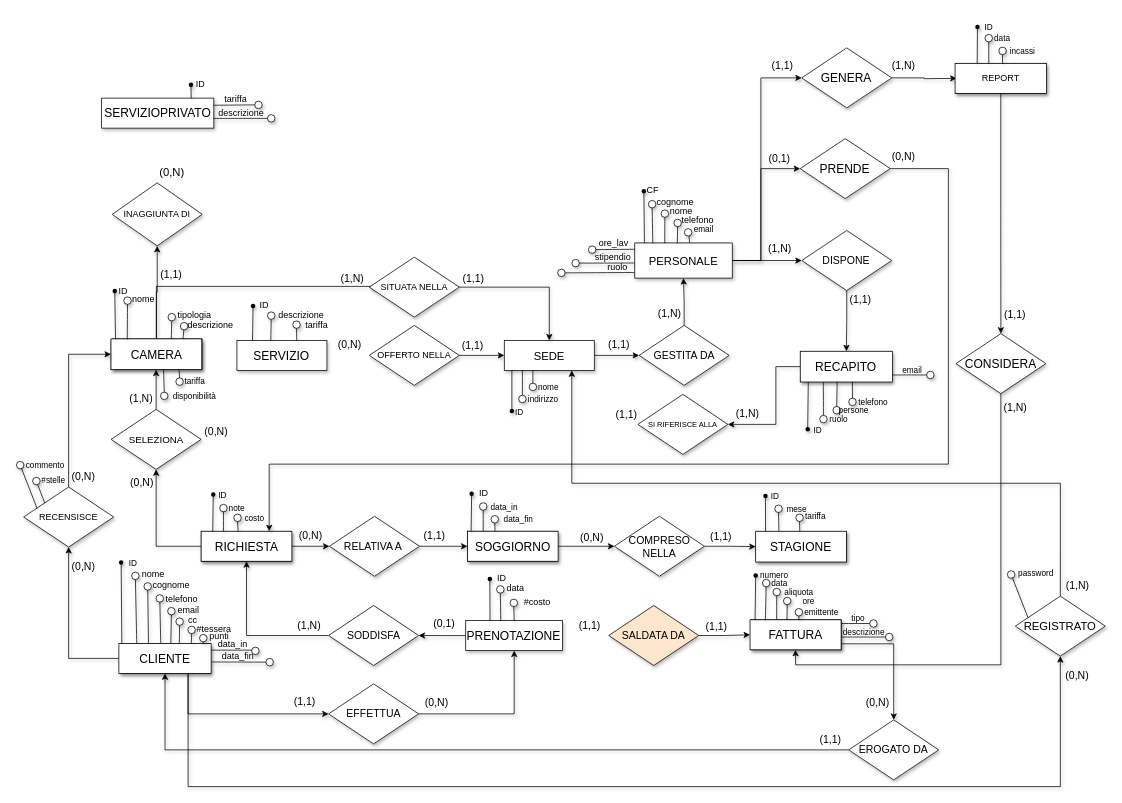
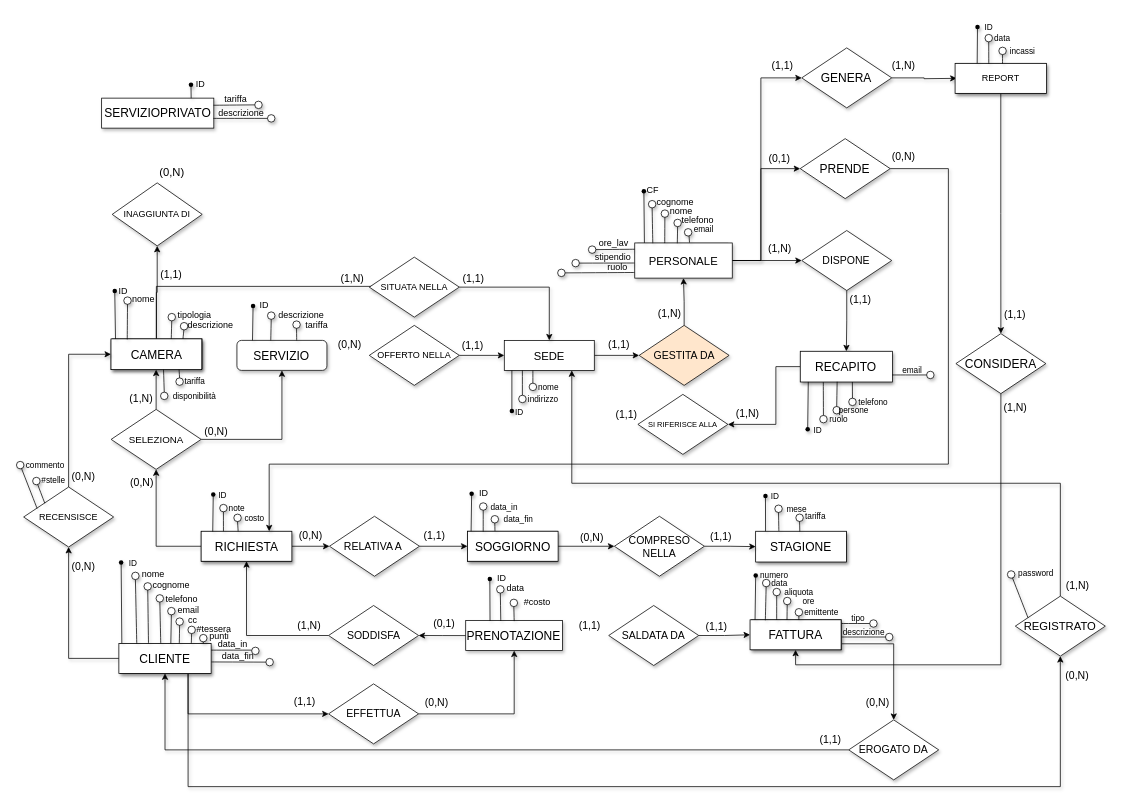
node "SERVIZIO": shape rectangle -> rounded rectangle
node "GESTITA DA": fillcolor #ffffff -> #ffe6cc
edge "SELEZIONA" -> "SERVIZIO": added
node "SALDATA DA": fillcolor #ffe6cc -> #ffffff
